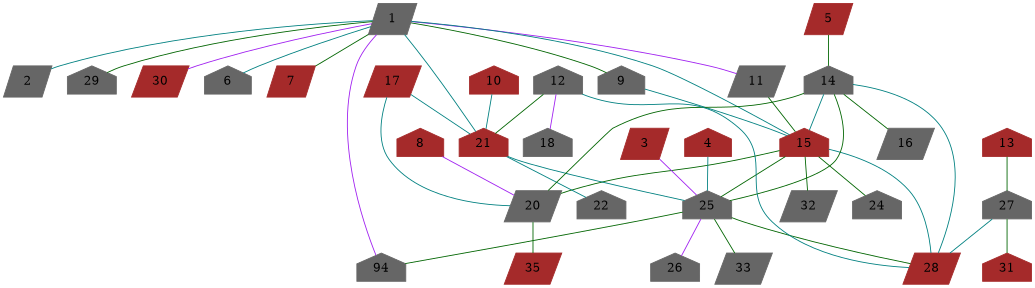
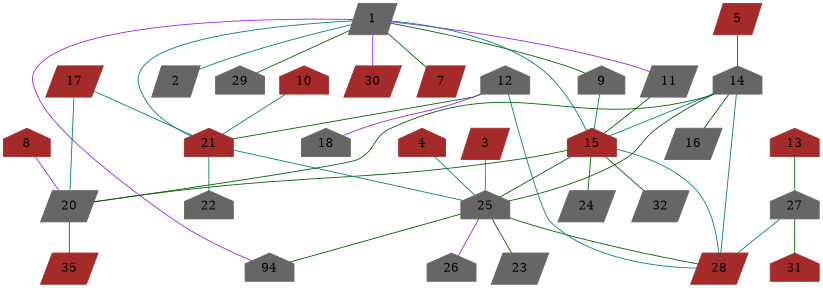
node "6": removed
node "24": shape house -> parallelogram
node "33": label "33" -> "23"
